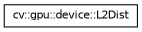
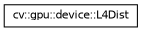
node "cv::gpu::device::L2Dist": label "cv::gpu::device::L2Dist" -> "cv::gpu::device::L4Dist"
